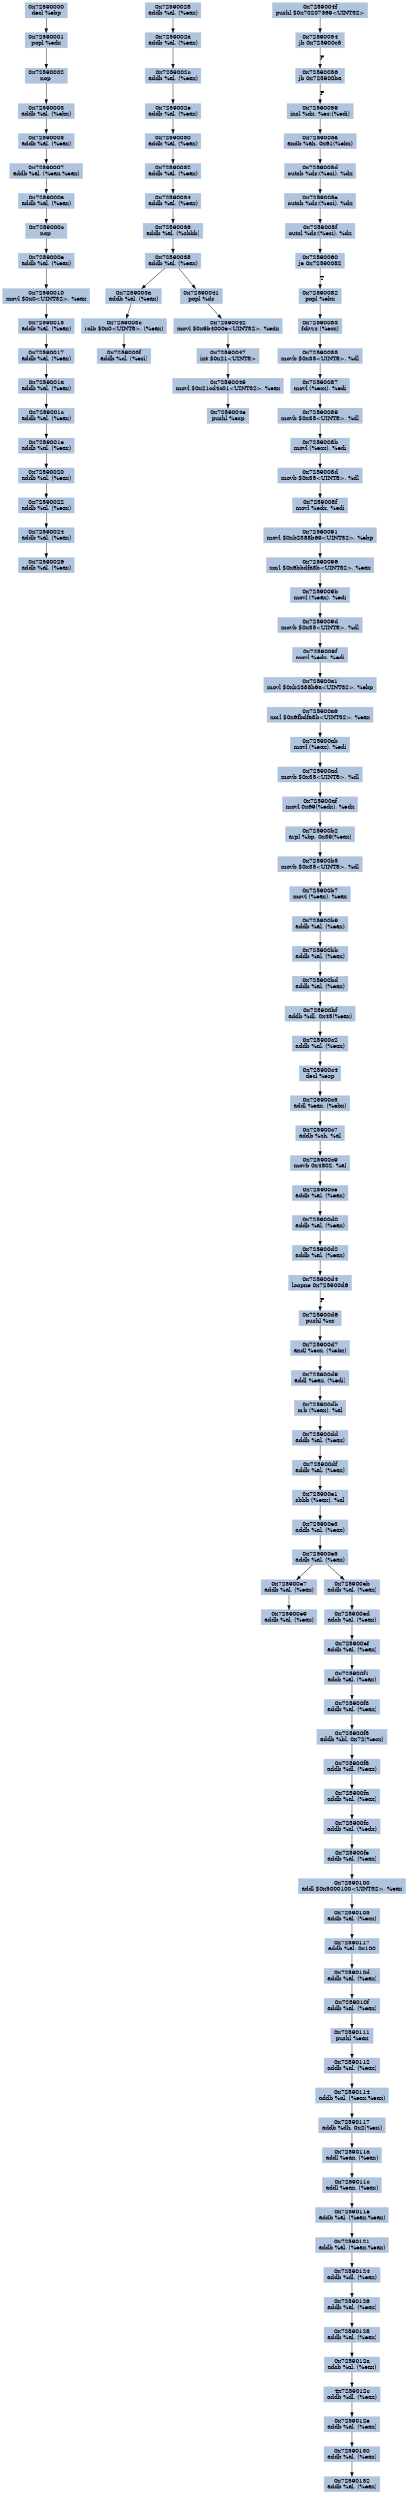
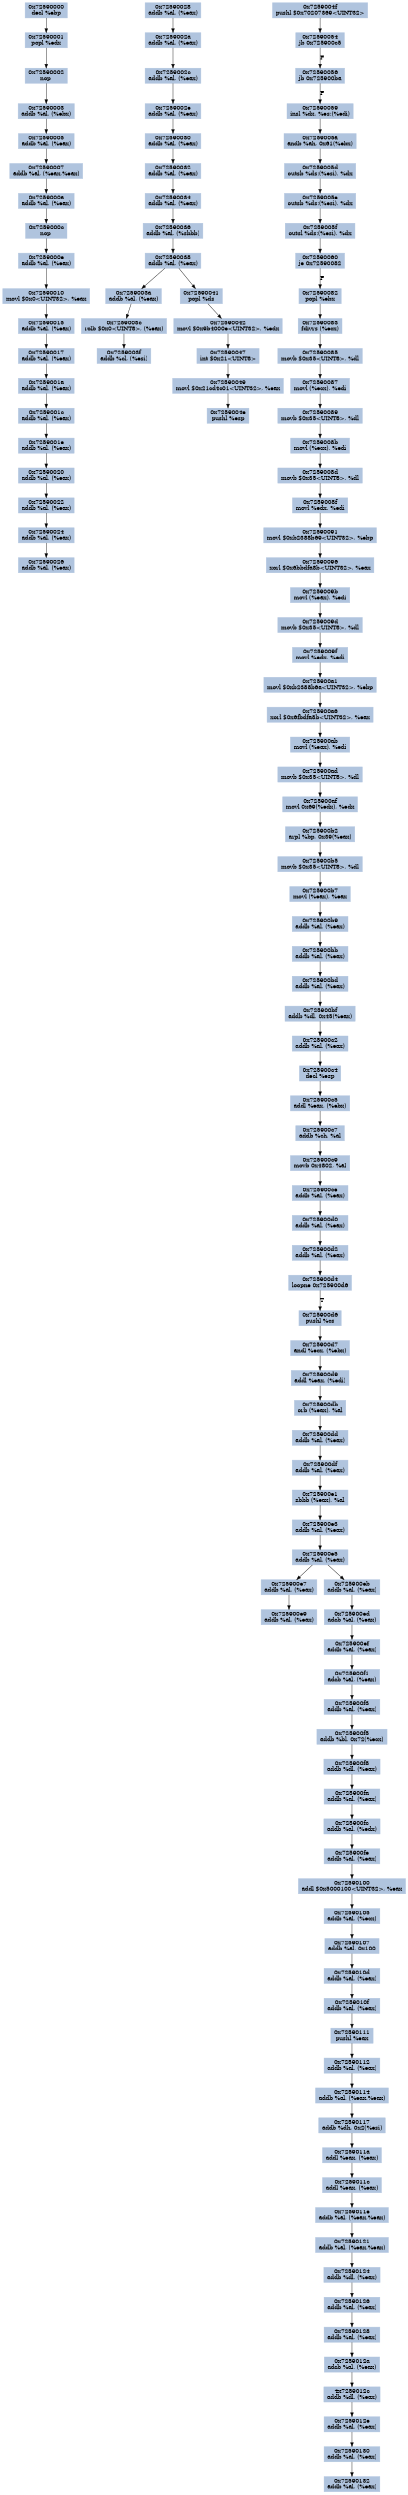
edge "0x72590060 je 0x72590082" -> "0x72590082 popl %ebx": label "T" -> "F"
edge "0x725900d4 loopne 0x725900d6" -> "0x725900d6 pushl %cs": label "F" -> "T"
node "0x72590117 addb %al, 0x100": label "0x72590117 addb %al, 0x100" -> "0x72590107 addb %al, 0x100"
